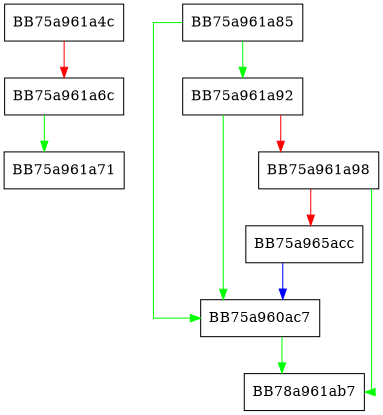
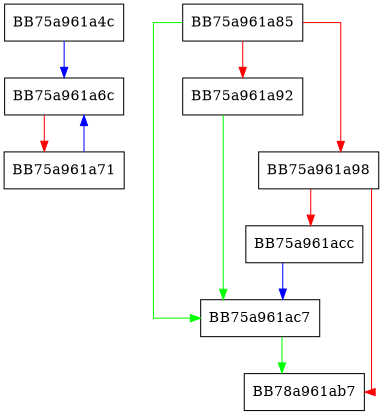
edge "BB75a961a4c" -> "BB75a961a6c": color red -> blue
edge "BB75a961a85" -> "BB75a961a92": color green -> red
edge "BB75a961a6c" -> "BB75a961a71": color green -> red
edge "BB75a961a92" -> "BB75a961a98": now "BB75a961a85" -> "BB75a961a98"
edge "BB75a961a71" -> "BB75a961a6c": added
node "BB75a965acc": label "BB75a965acc" -> "BB75a961acc"
edge "BB75a961a98" -> "BB78a961ab7": color green -> red
node "BB75a960ac7": label "BB75a960ac7" -> "BB75a961ac7"
